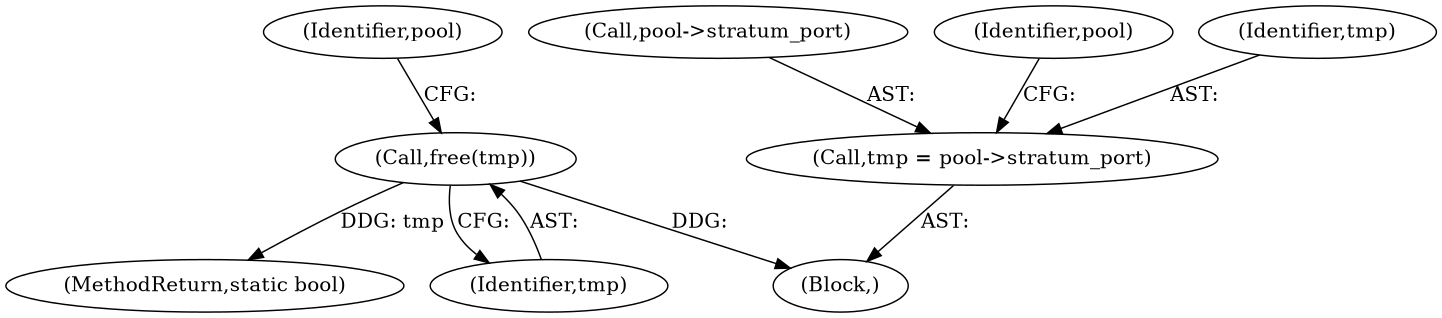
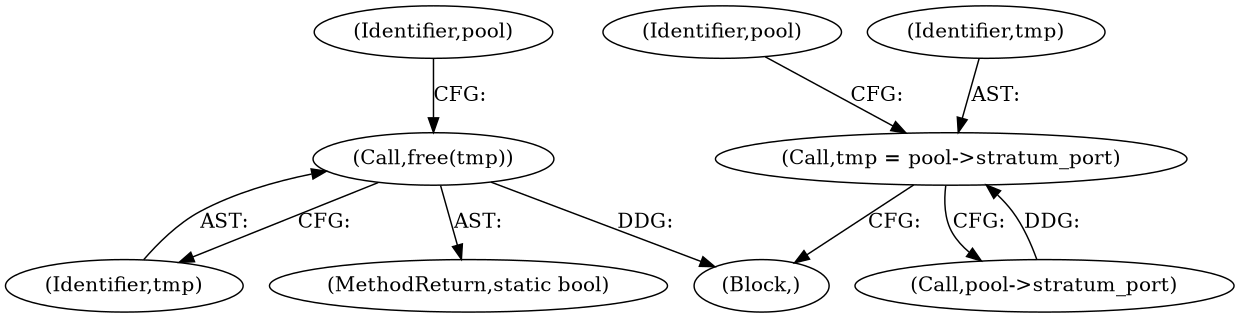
edge "(Call,pool->stratum_port)" -> "(Call,tmp = pool->stratum_port)": label "AST: " -> "DDG: "
edge "(Call,free(tmp))" -> "(MethodReturn,static bool)": label "DDG: tmp" -> "AST: "
edge "(Call,tmp = pool->stratum_port)" -> "(Call,pool->stratum_port)": added, label "CFG:"
edge "(Call,tmp = pool->stratum_port)" -> "(Block,)": label "AST: " -> "CFG: "
